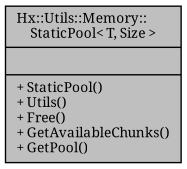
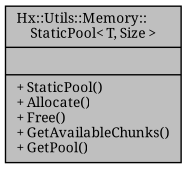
node "Hx::Utils::Memory::": text "+ Utils()" -> "+ Allocate()"
